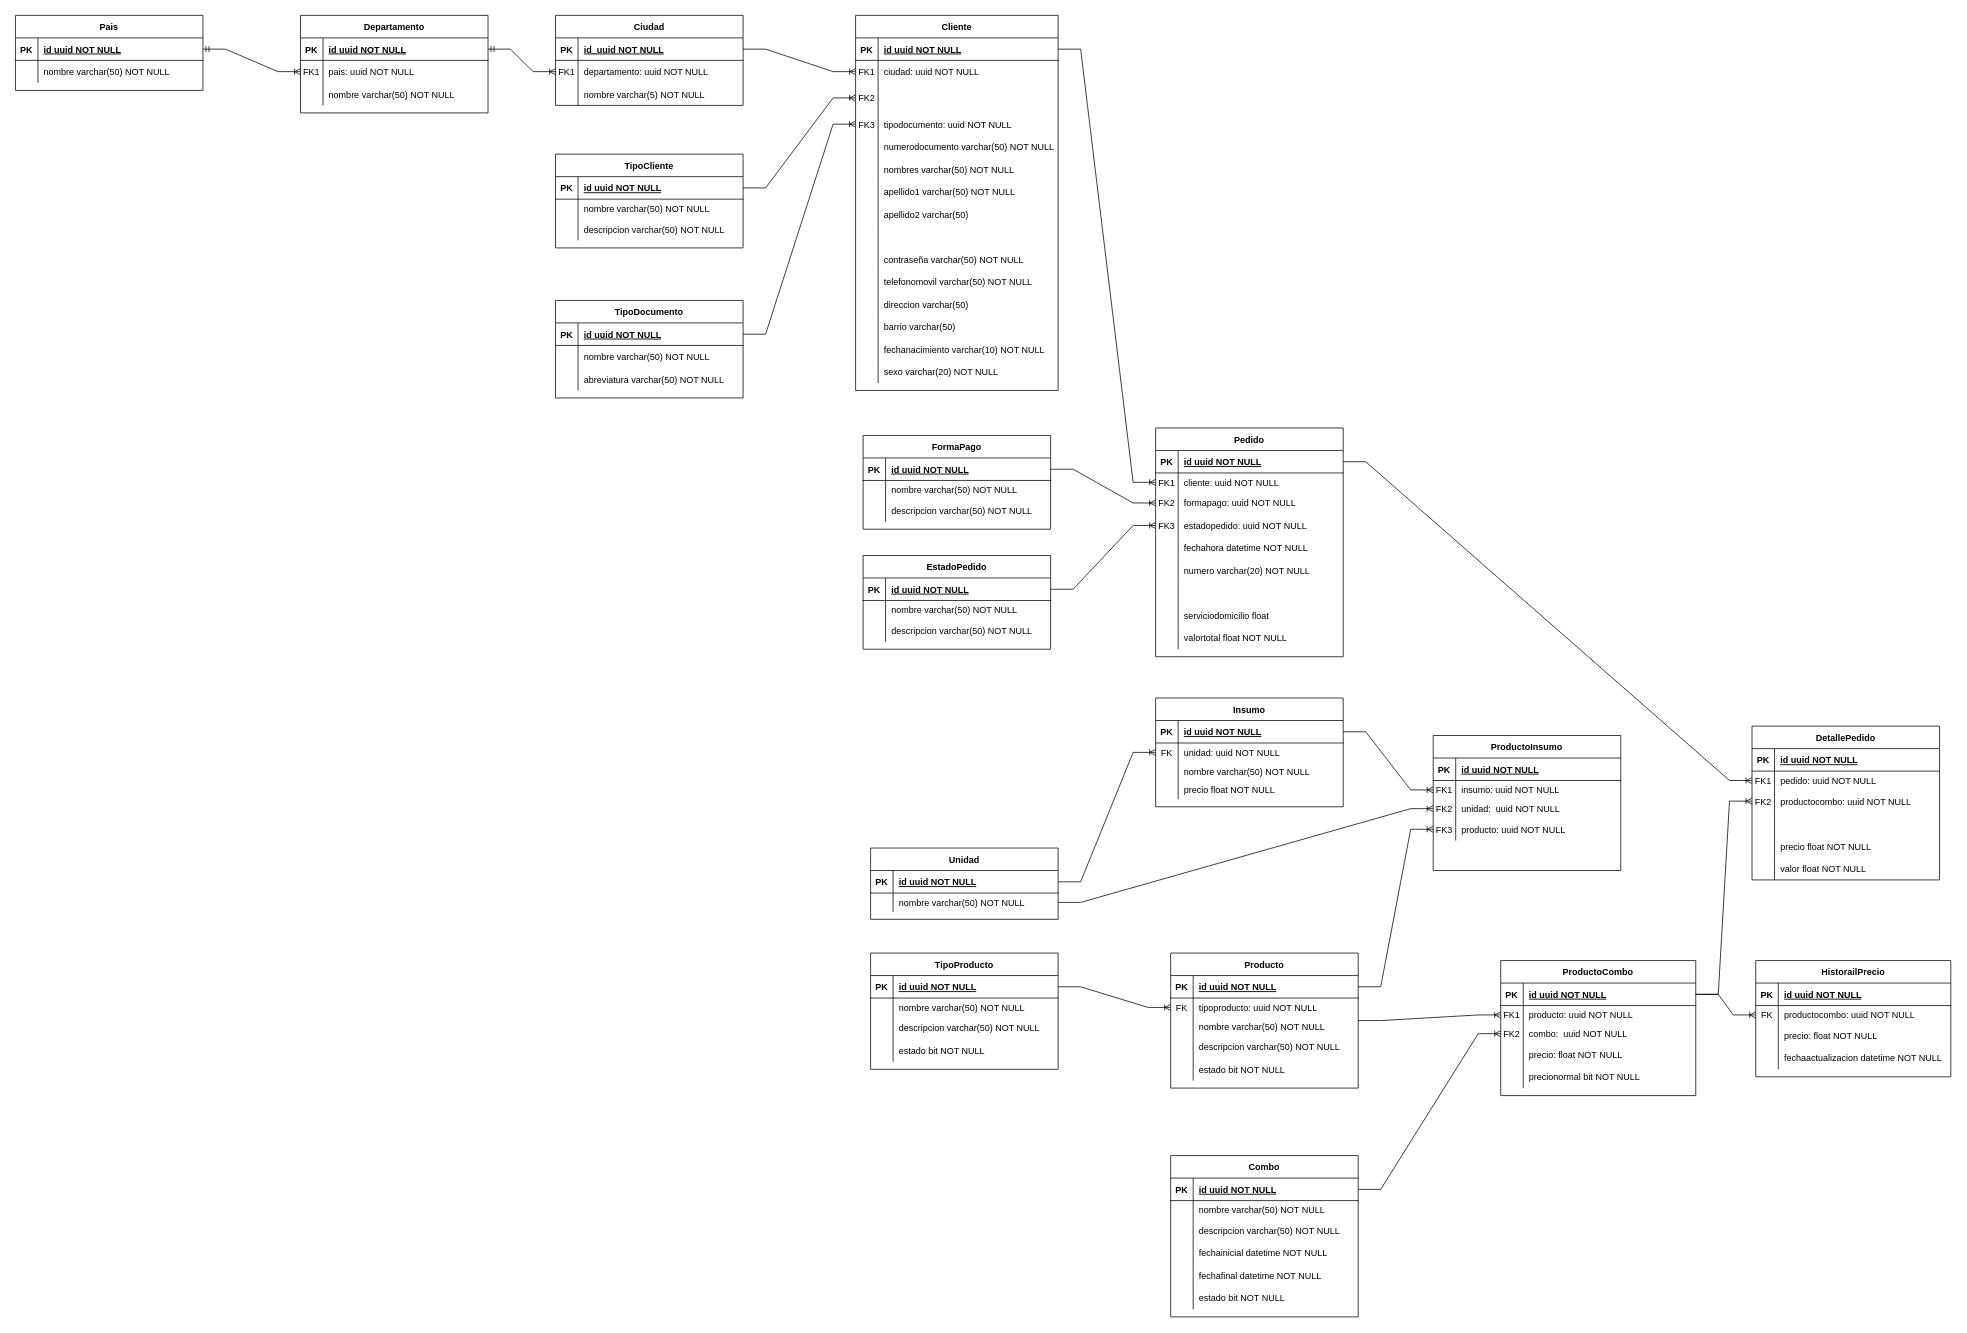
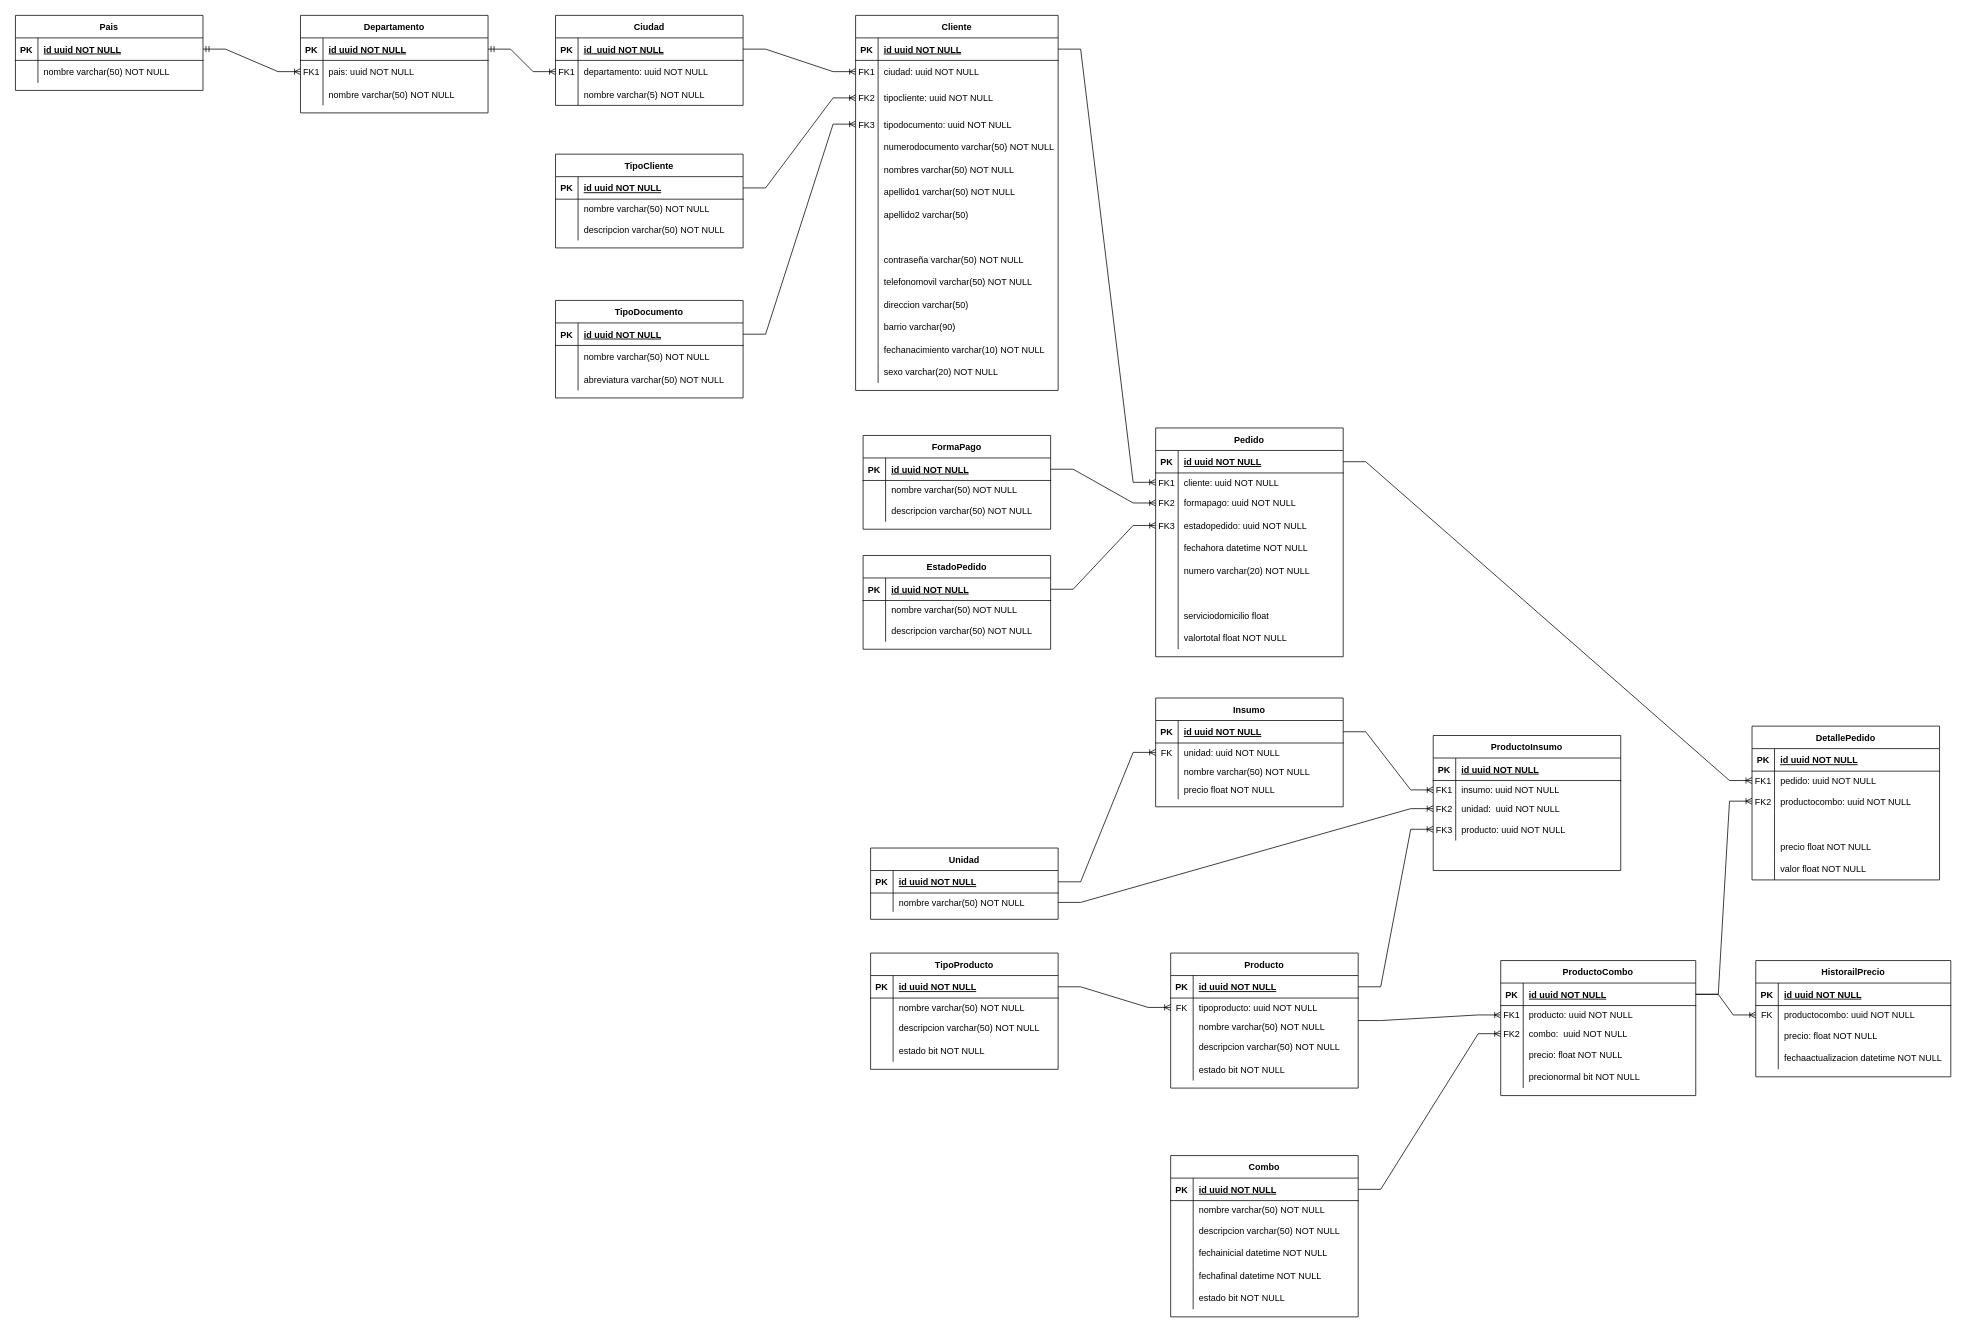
node "tipocliente: uuid NOT NULL": added
node "barrio varchar(50)": label "barrio varchar(50)" -> "barrio varchar(90)"
